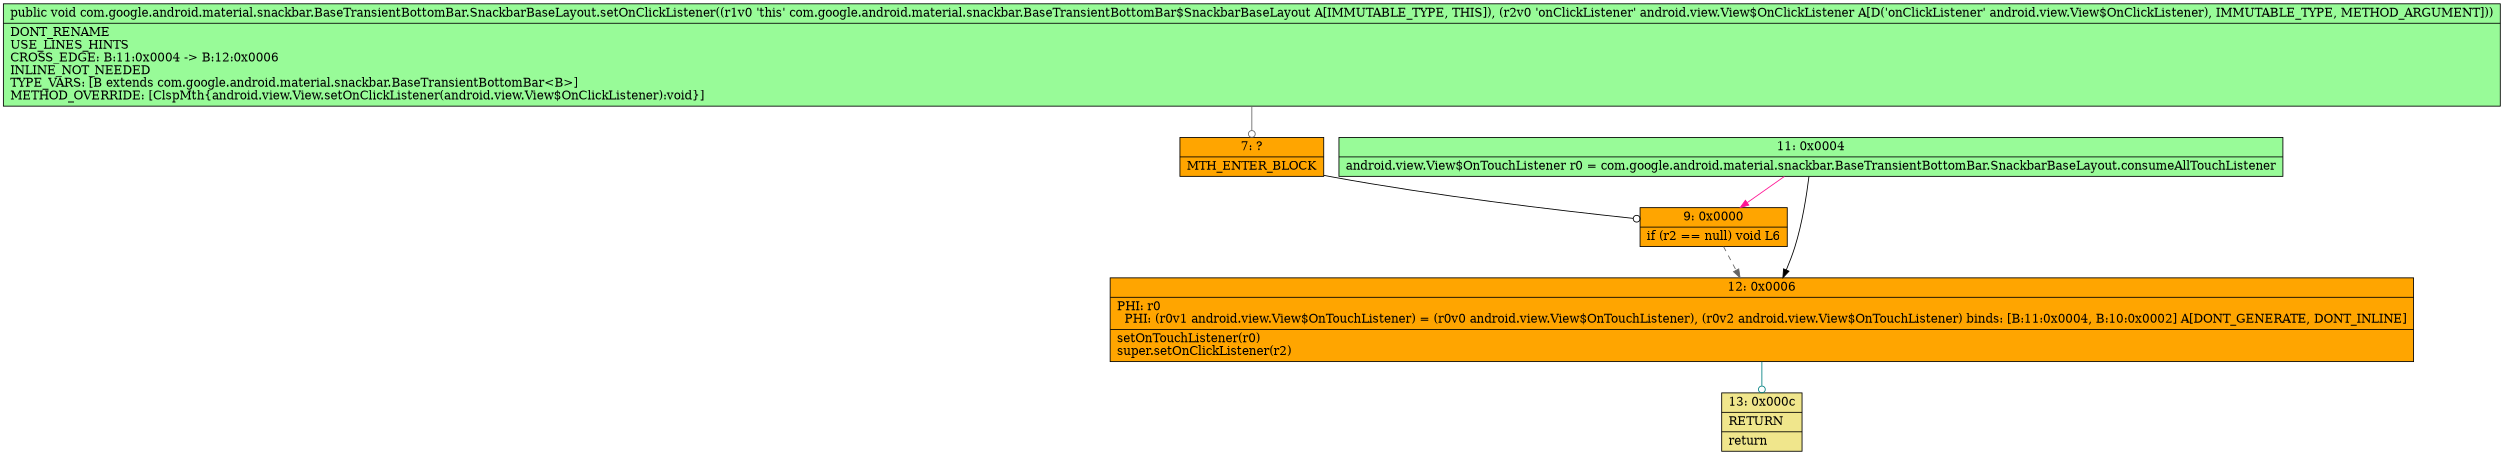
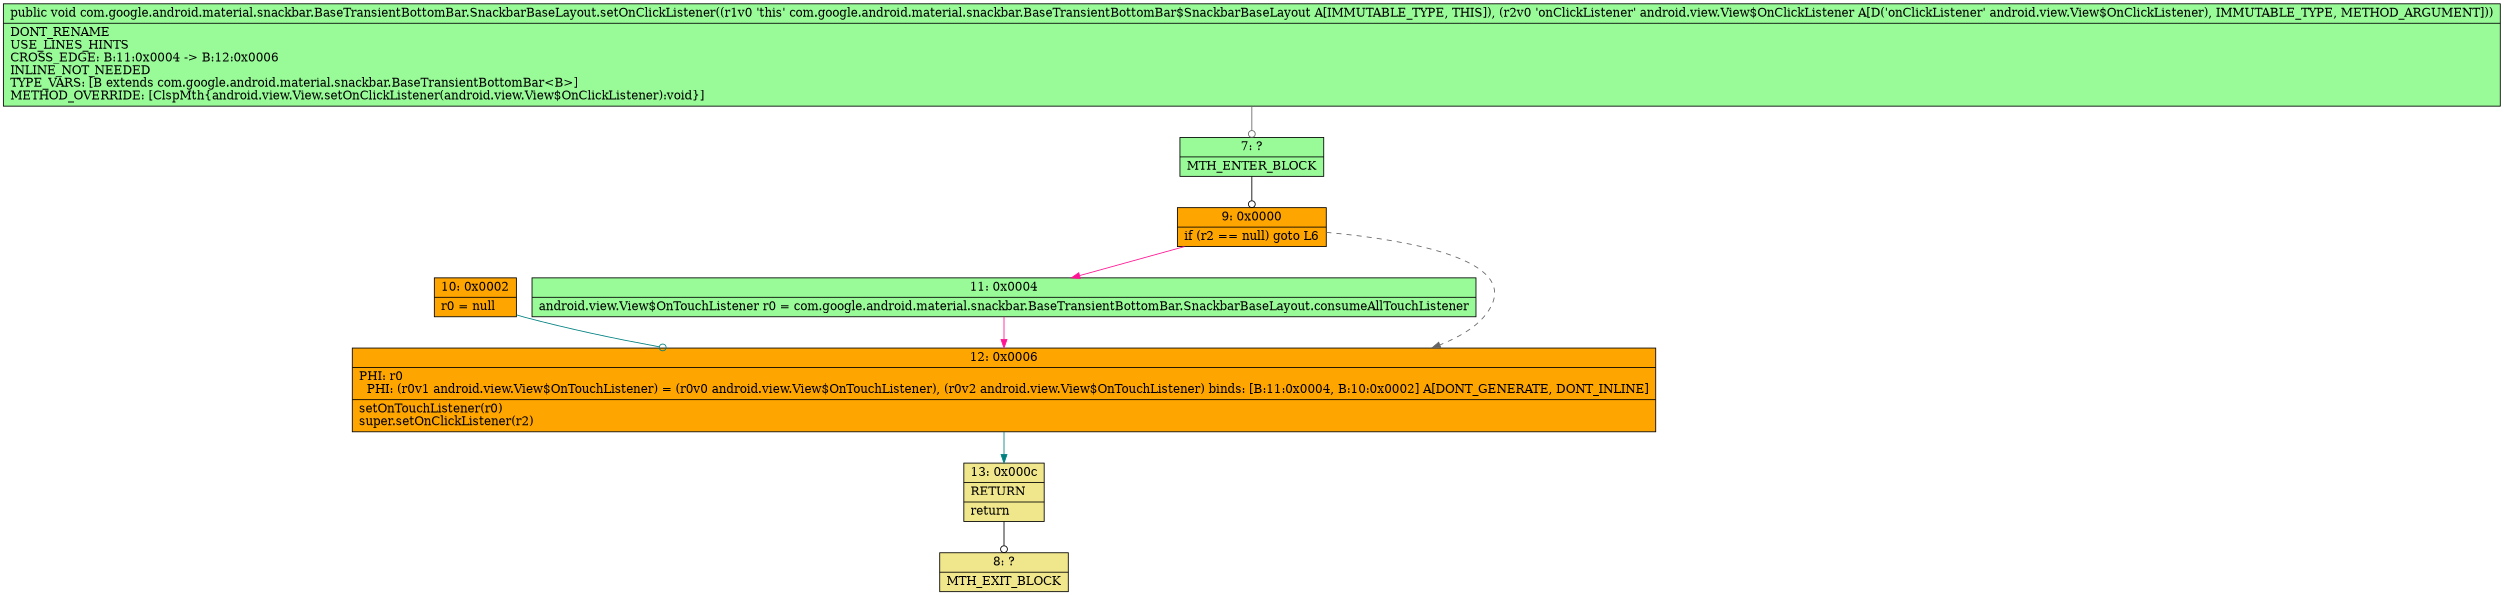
node "7: ?": fillcolor orange -> palegreen
edge "11: 0x0004" -> "9: 0x0000": reversed
edge "11: 0x0004" -> "12: 0x0006": color black -> deeppink
node "9: 0x0000": text "if (r2 == null) void L6" -> "if (r2 == null) goto L6"
node "10: 0x0002": added
edge "12: 0x0006" -> "13: 0x000c": arrowhead odot -> normal
node "8: ?": added
